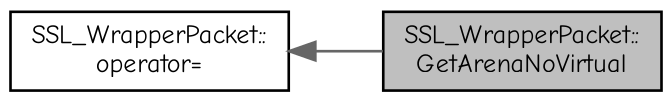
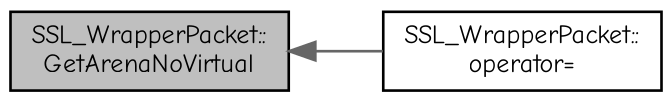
edge "SSL_WrapperPacket:: GetArenaNoVirtual" -> "SSL_WrapperPacket:: operator=": reversed
